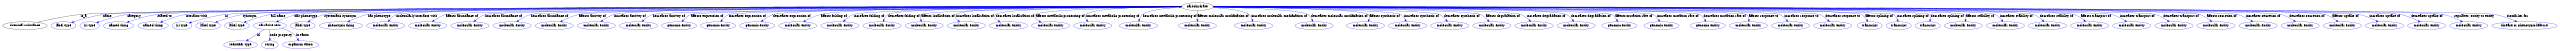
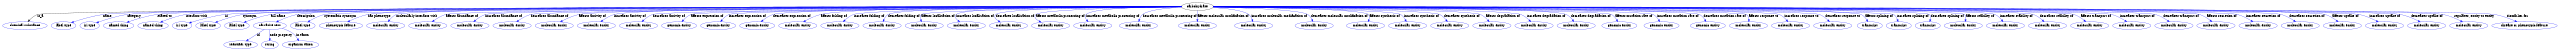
edge "chemical substance" -> "carbohydrate": reversed
edge "carbohydrate" -> "narrative text": label "has phenotype" -> "description"
node "chemical substance": color black -> blue
node "phenotypic thing": label "phenotypic thing" -> "phenotypic feature"
